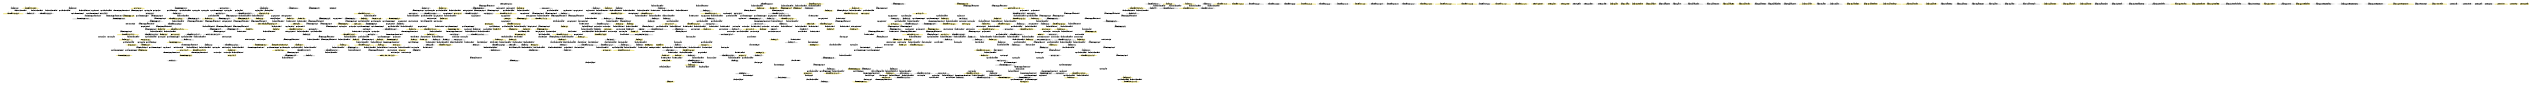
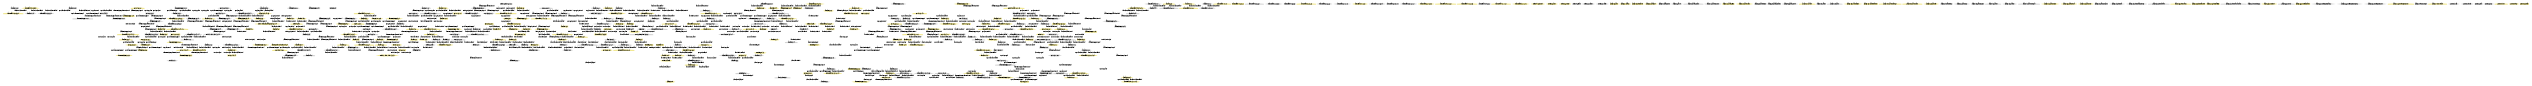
edge "locations_default(132,72,9,16,9,18)" -- "constrs(109,Test,Test(),53,74,109)": now "primitives(53,void)" -- "constrs(109,Test,Test(),53,74,109)"
edge "modifiers(144,public)" -- "hasModifier(51,144)": added, label "(hasModifier.id2,modifiers.id)"
